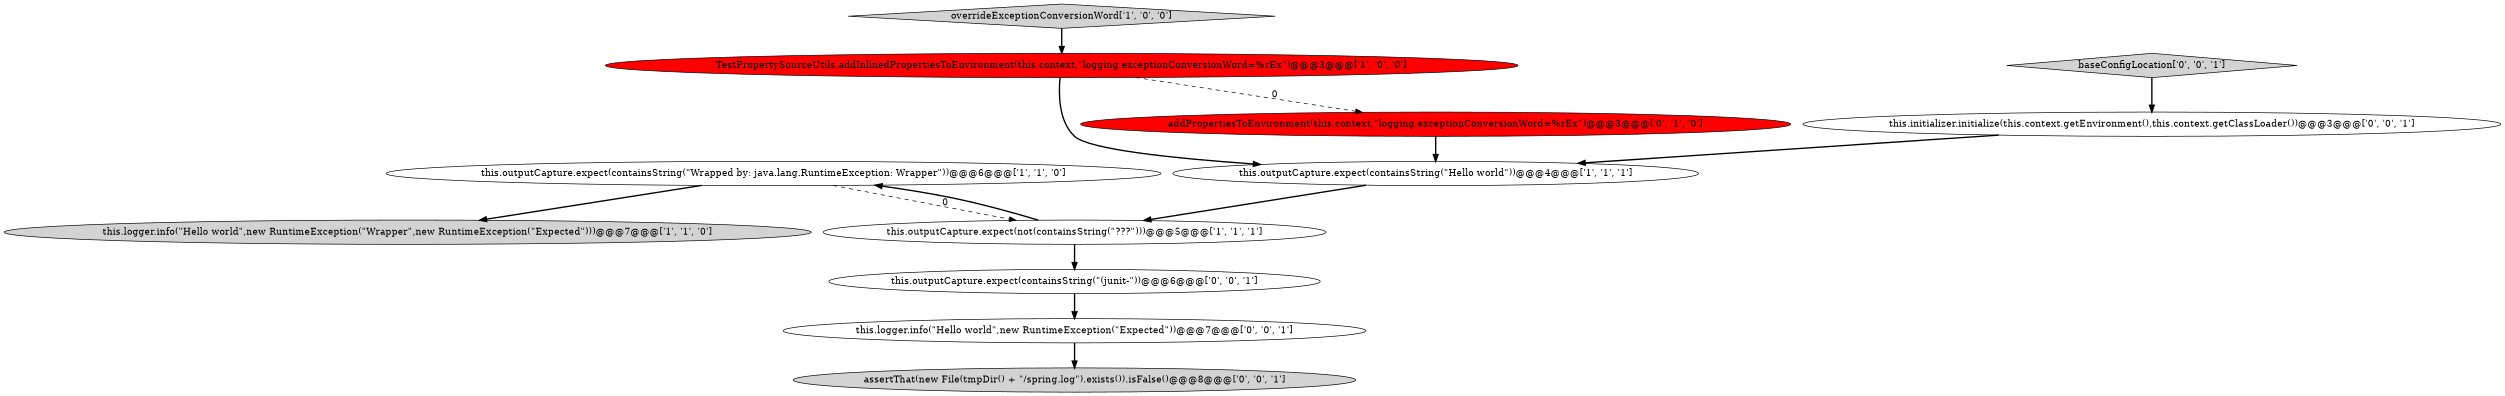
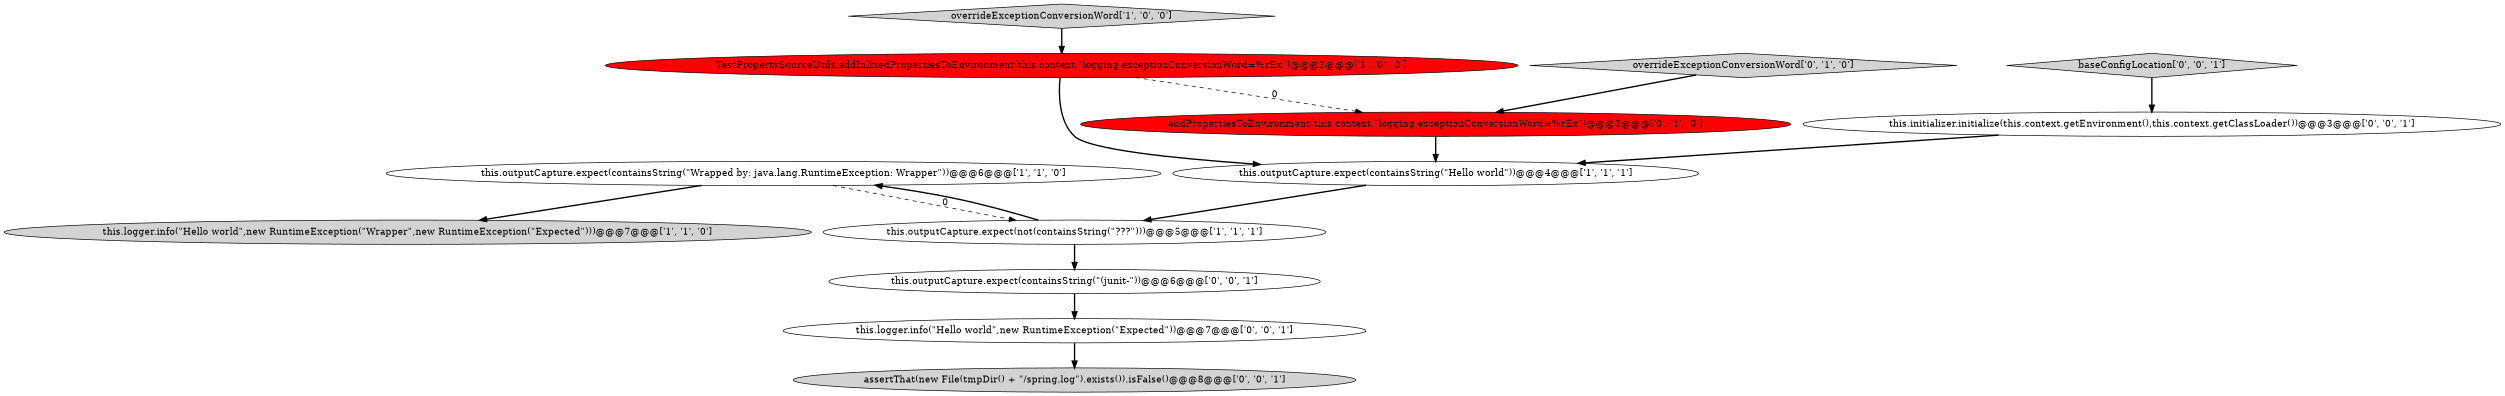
node "overrideExceptionConversionWord['0', '1', '0']": added
